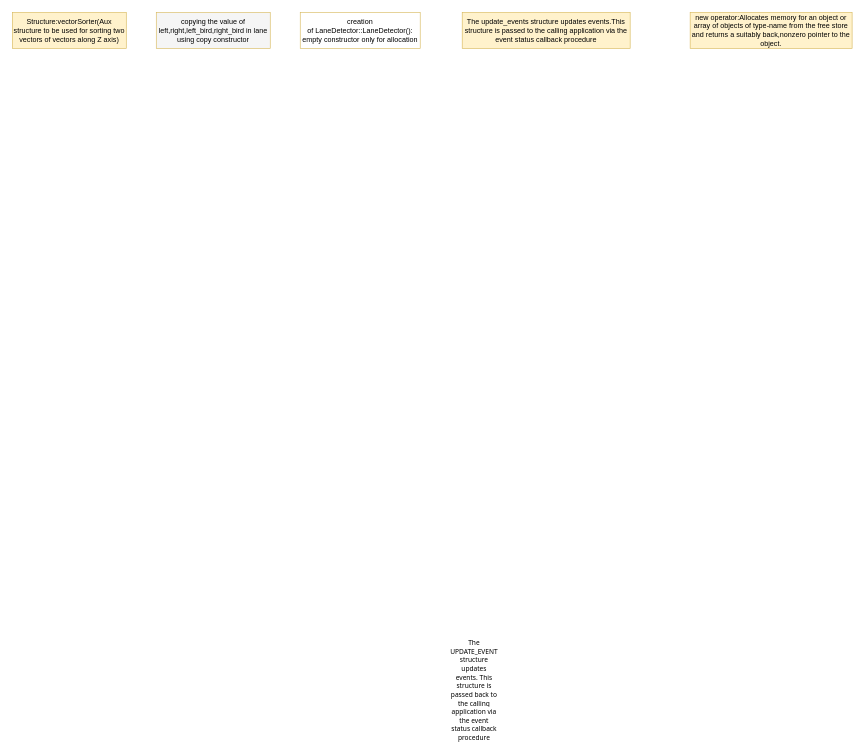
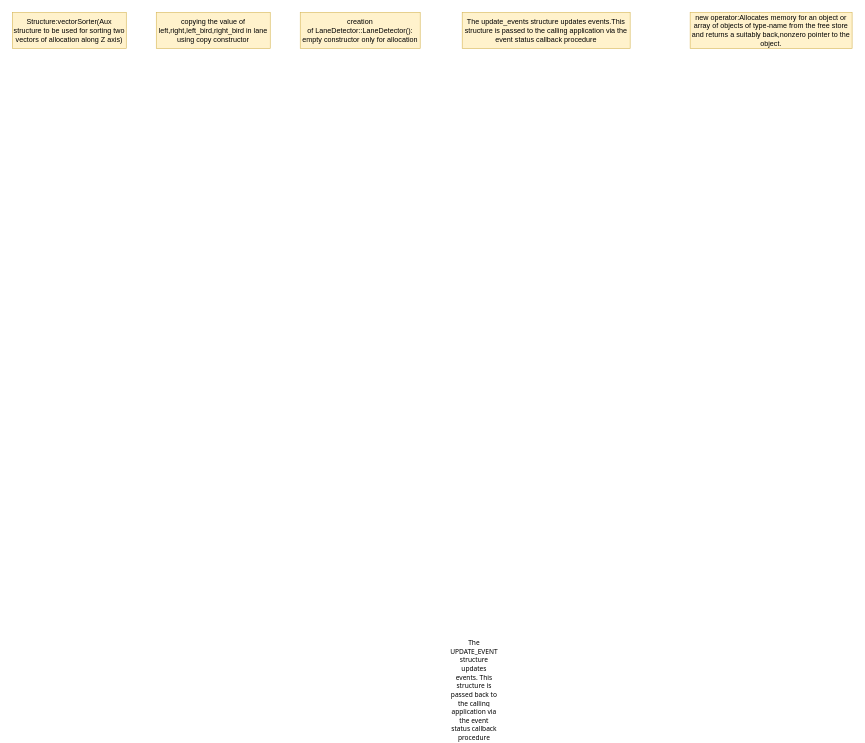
node "Structure:vectorSorter(Aux structure to be used for sorting two vectors of vectors along Z axis)": label "Structure:vectorSorter(Aux structure to be used for sorting two vectors of vectors along Z axis)" -> "Structure:vectorSorter(Aux structure to be used for sorting two vectors of allocation along Z axis)"
node "copying the value of left,right,left_bird,right_bird in lane using copy constructor": fillcolor #f5f5f5 -> #fff2cc
node "creation of LaneDetector::LaneDetector(): empty constructor only for allocation": fillcolor #ffffff -> #fff2cc
